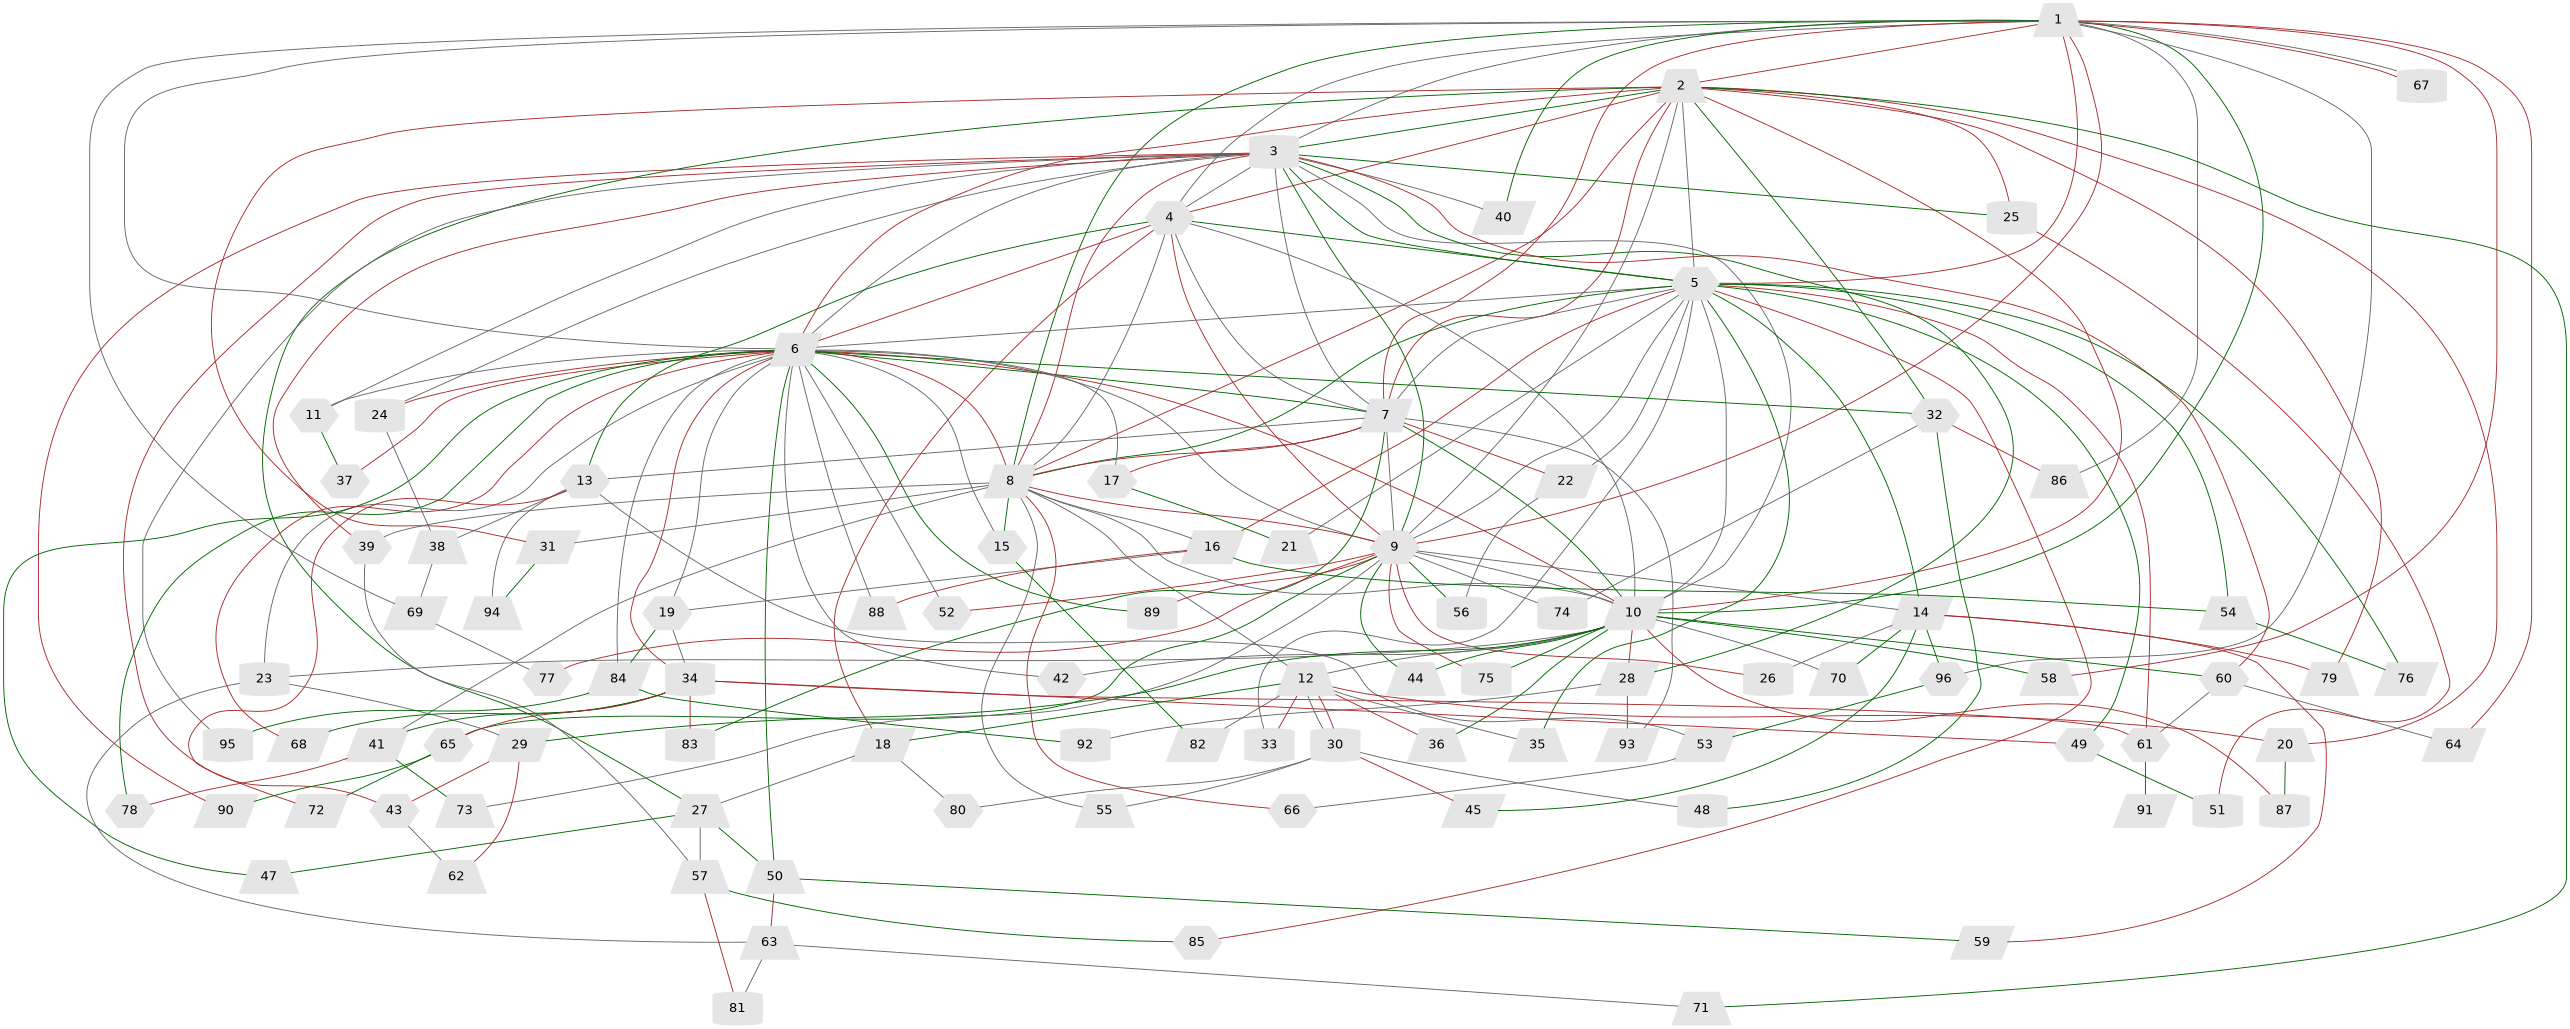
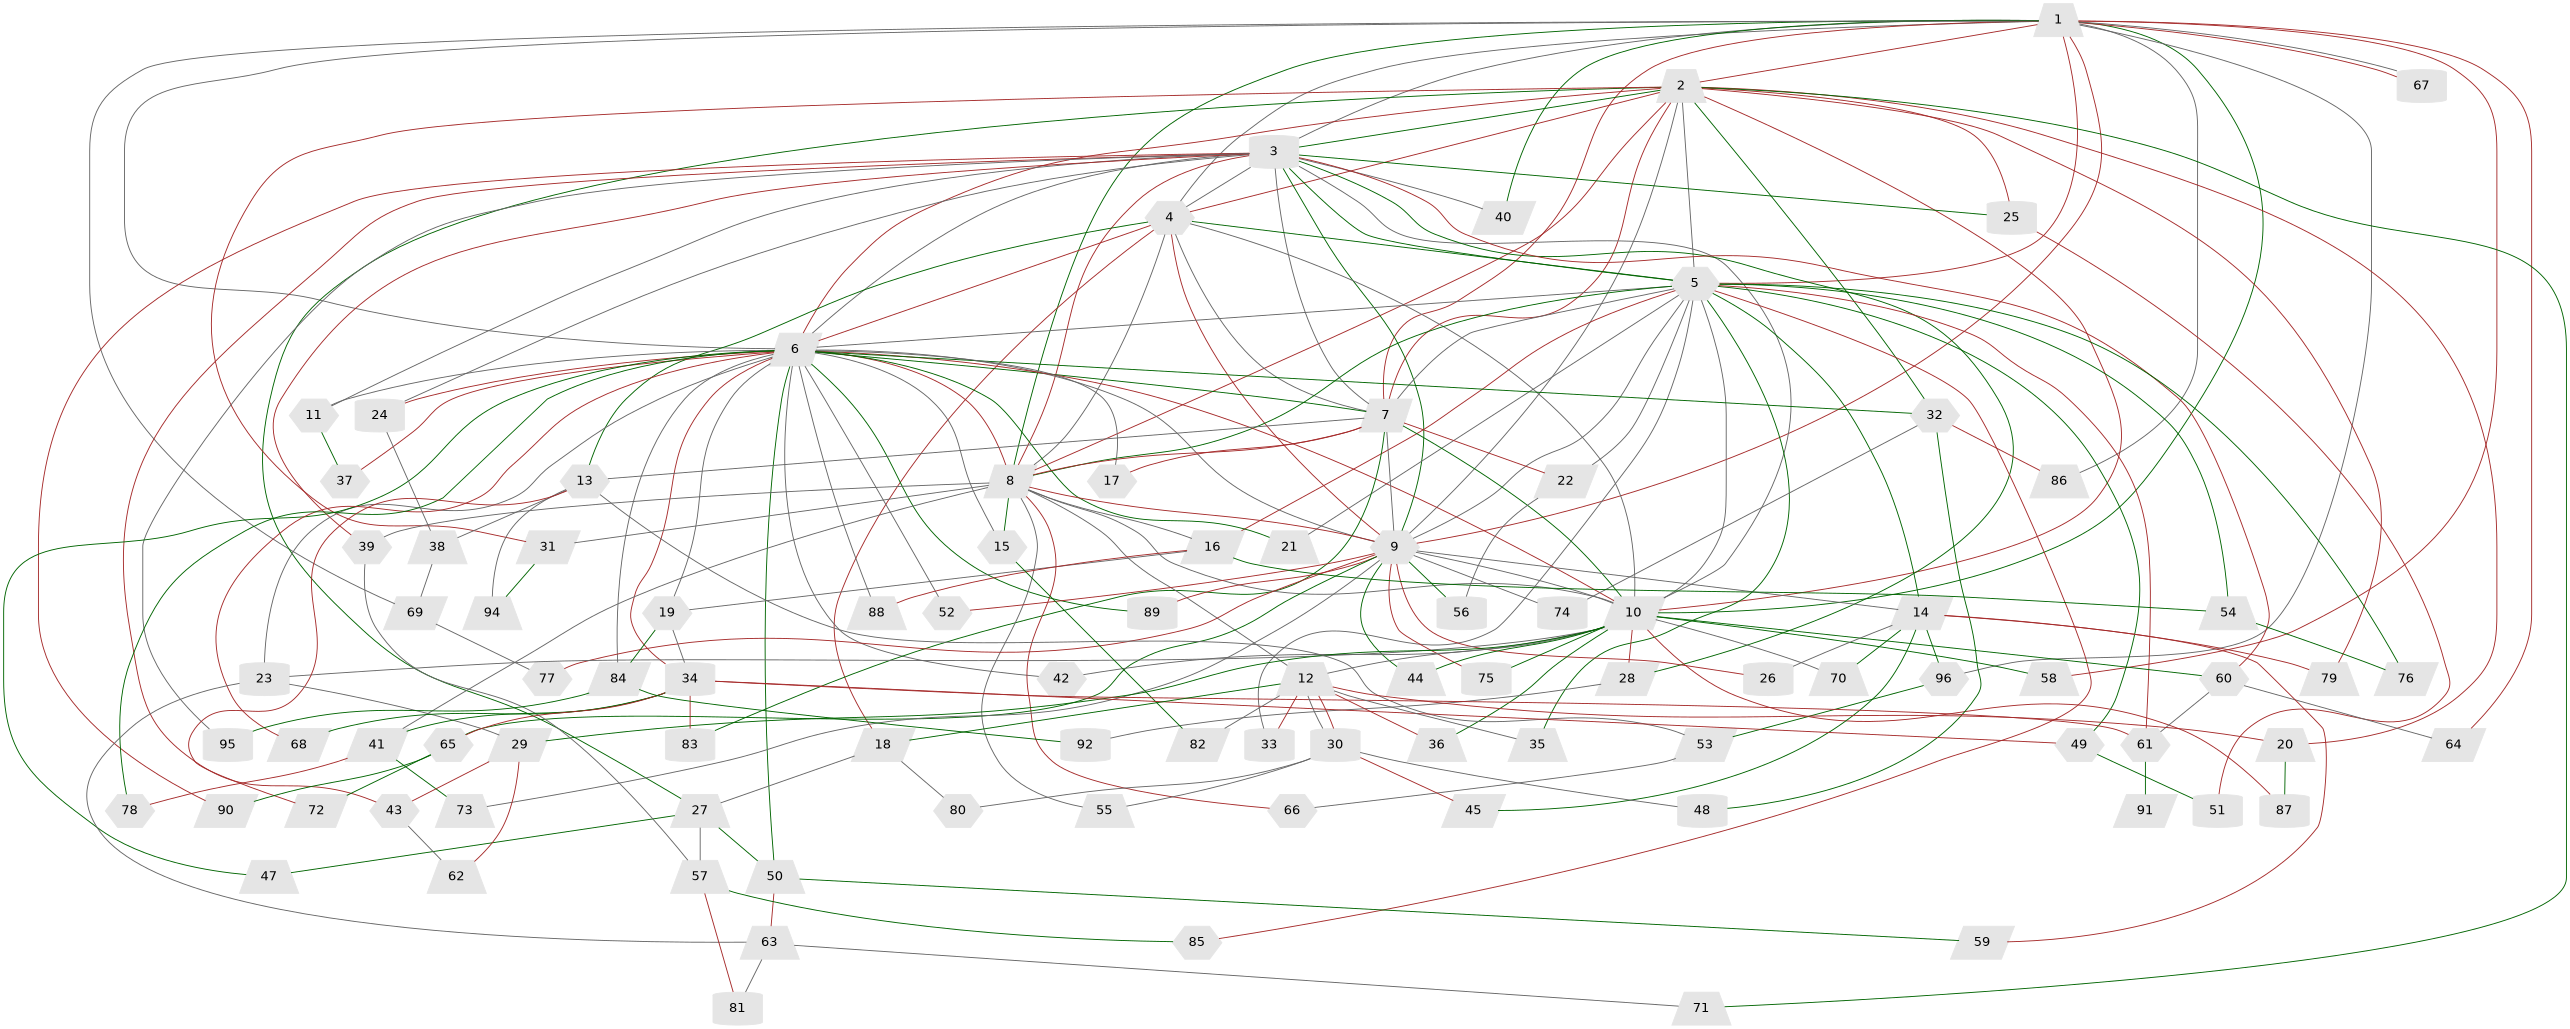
edge "17" -- "21": now "6" -- "21"
node "93": removed
